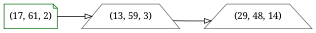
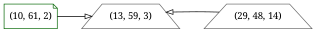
node "(17, 61, 2)": label "(17, 61, 2)" -> "(10, 61, 2)"
edge "(13, 59, 3)" -> "(29, 48, 14)": reversed
